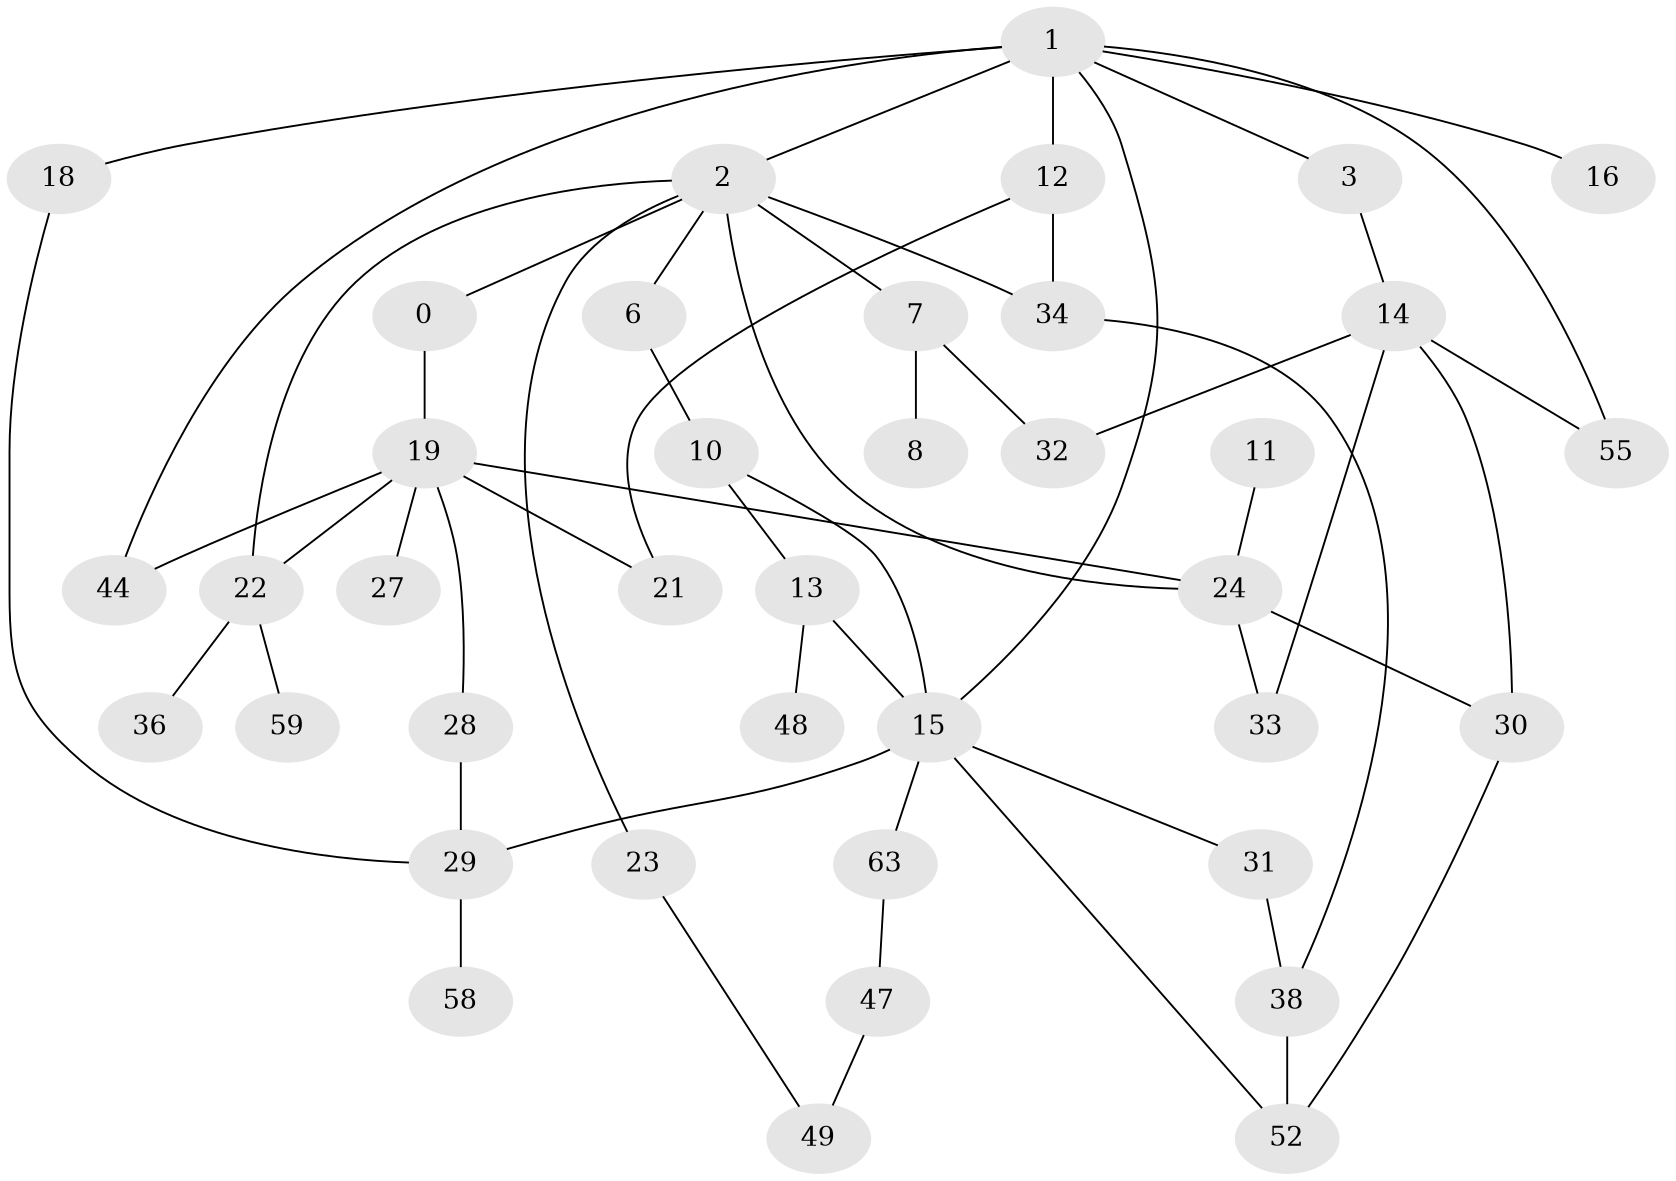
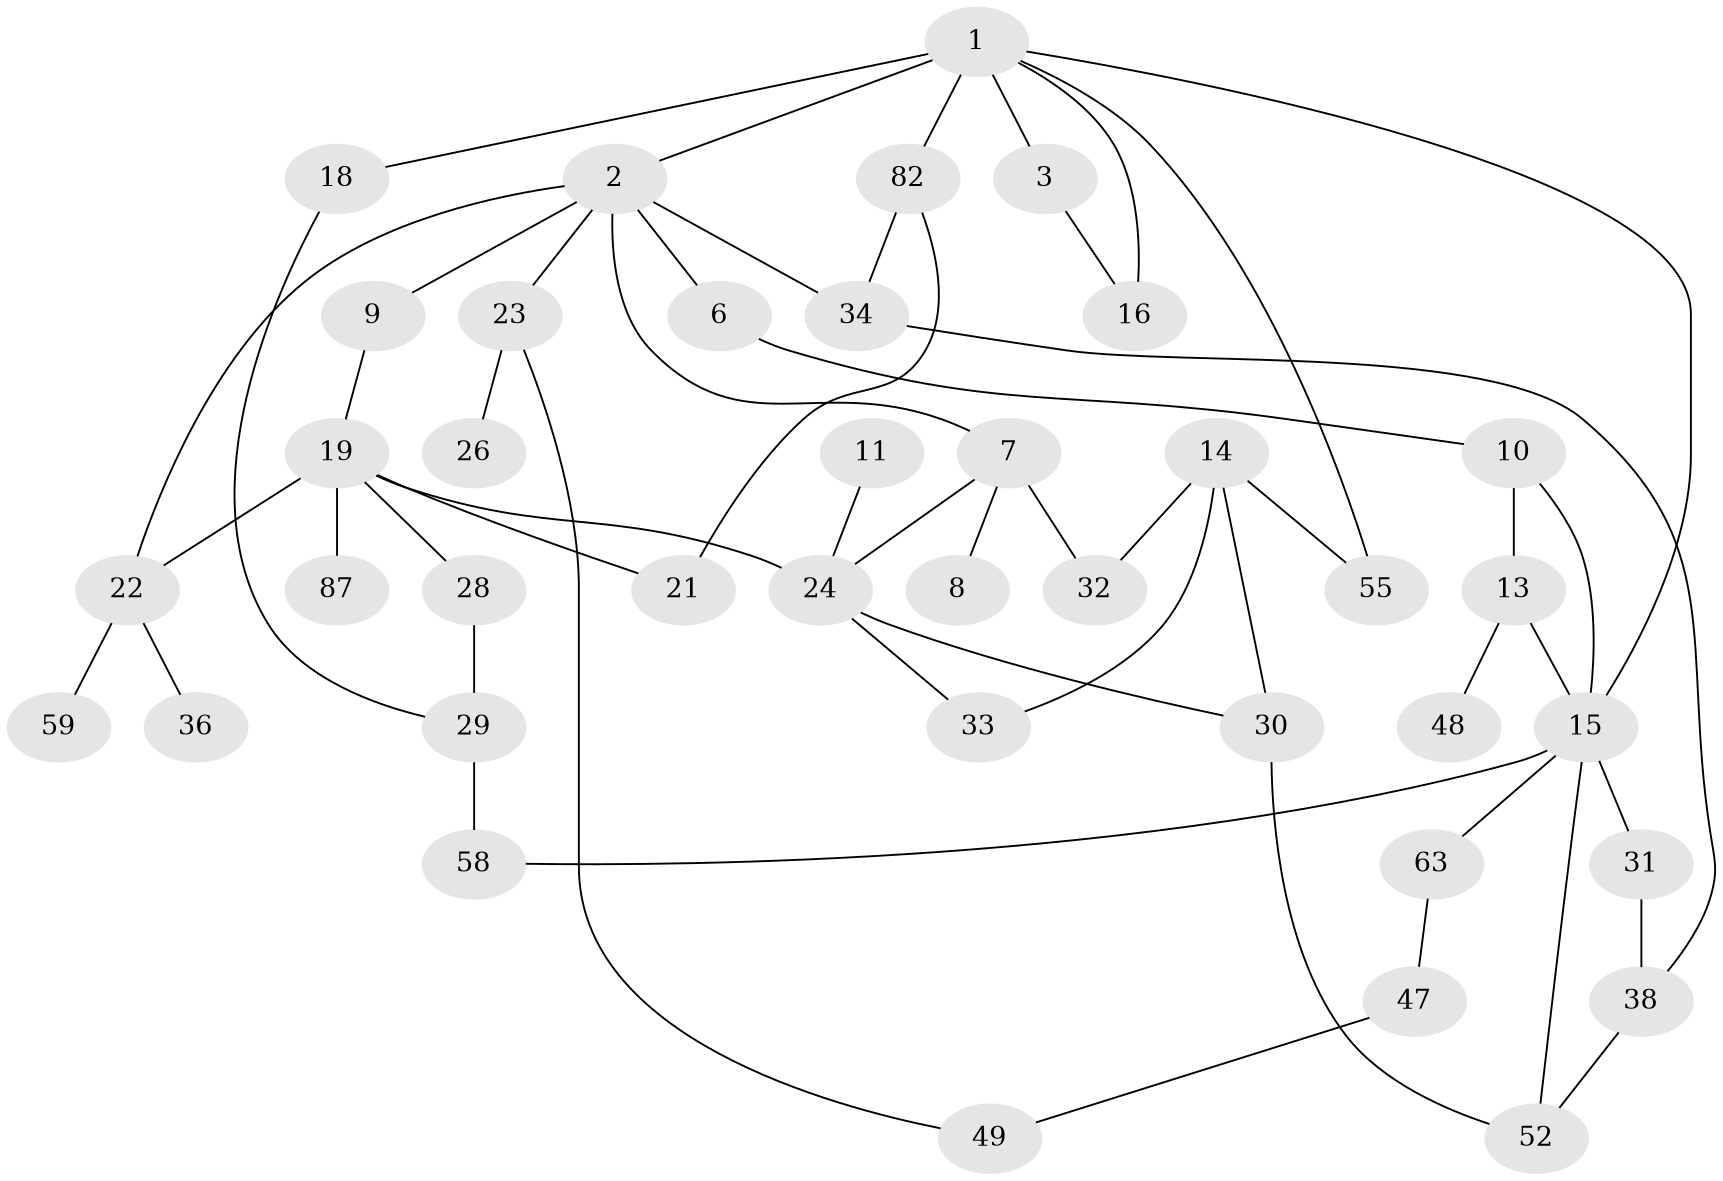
node "12": label "12" -> "82"
edge "3" -- "14": now "3" -- "16"
node "0": label "0" -> "9"
node "26": added
edge "2" -- "24": now "7" -- "24"
node "44": removed
node "27": label "27" -> "87"
edge "15" -- "29": now "15" -- "58"
